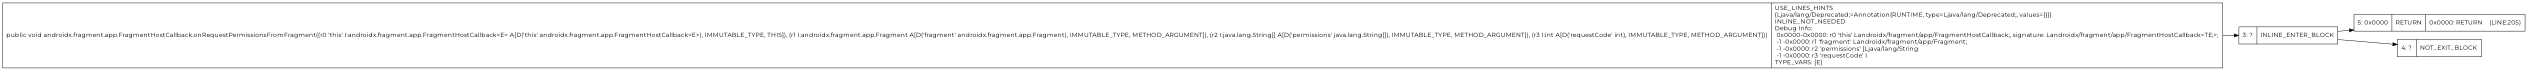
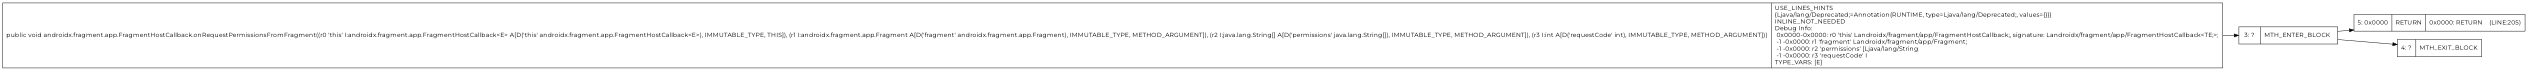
node "3: ?": text "INLINE_ENTER_BLOCK" -> "MTH_ENTER_BLOCK"
node "4: ?": text "NOT_EXIT_BLOCK" -> "MTH_EXIT_BLOCK"
